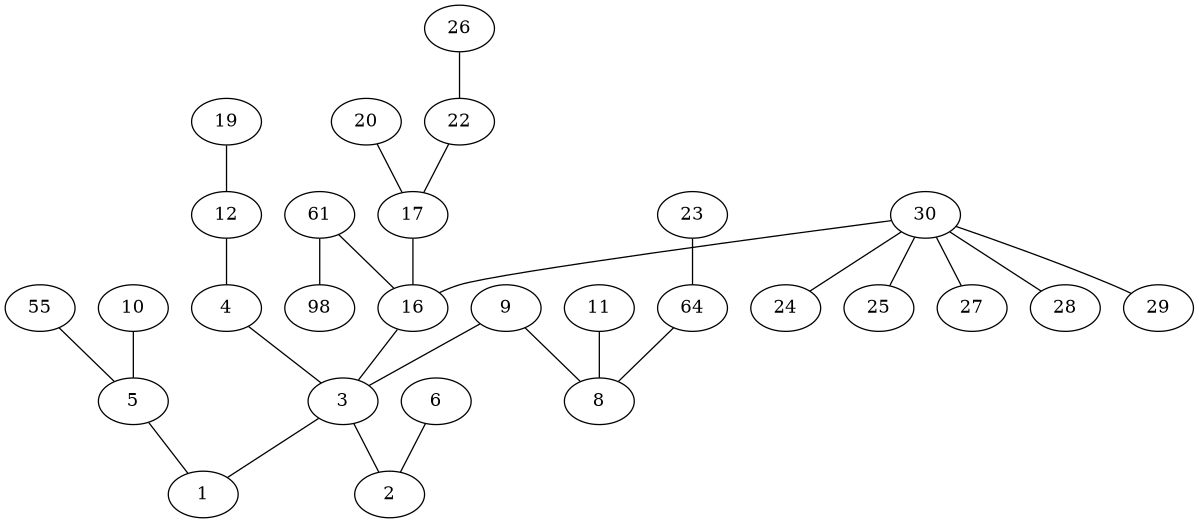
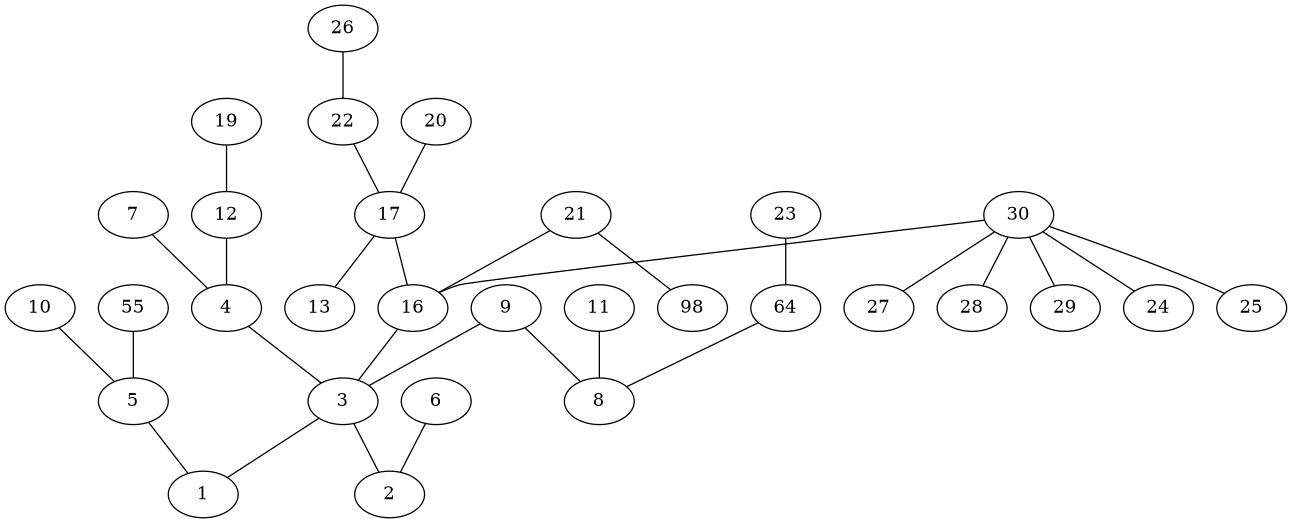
node "7": added
node "61": label "61" -> "21"
node "13": added
